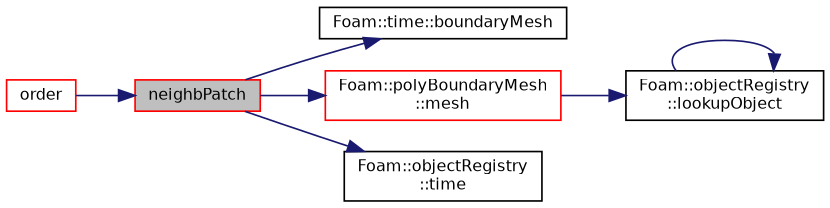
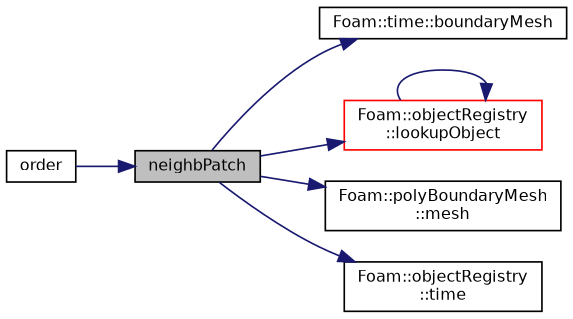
node "order": color red -> black
node "neighbPatch": color red -> black
node "Foam::polyBoundaryMesh ::mesh": color red -> black
edge "Foam::polyBoundaryMesh ::mesh" -> "Foam::objectRegistry ::lookupObject": now "neighbPatch" -> "Foam::objectRegistry ::lookupObject"
node "Foam::objectRegistry ::lookupObject": color black -> red
